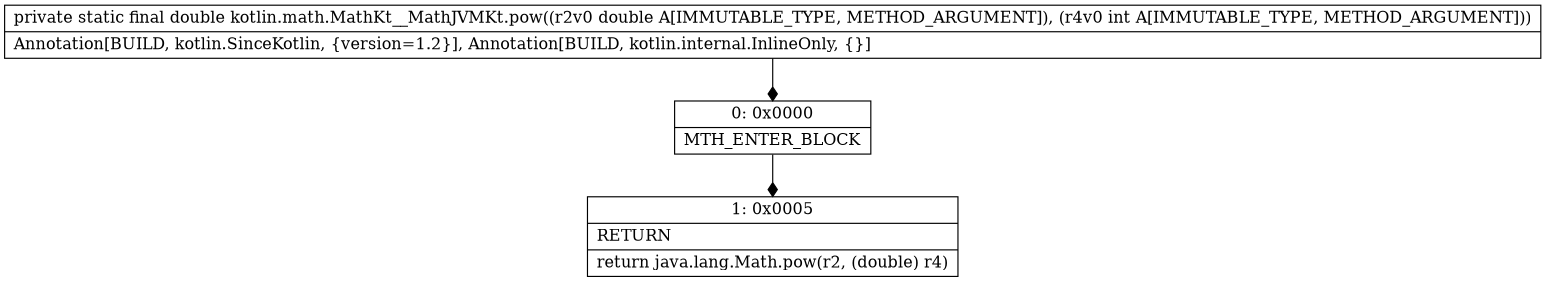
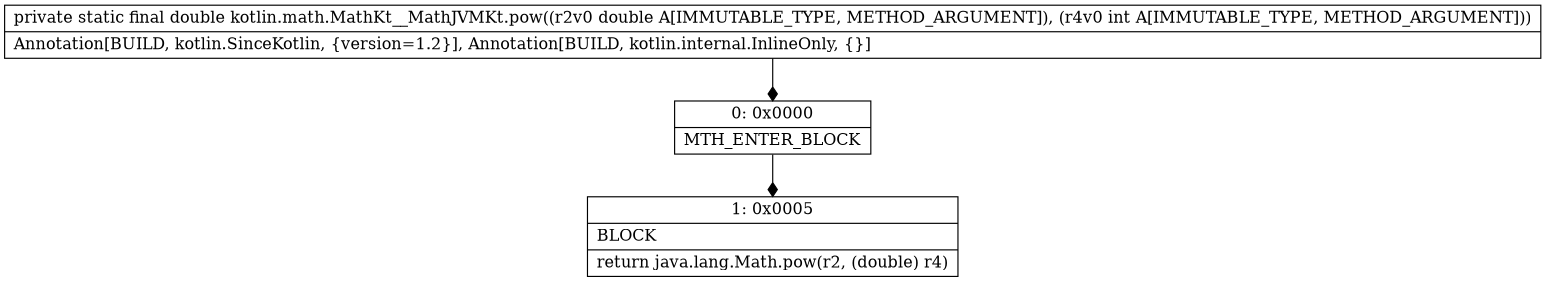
node "1: 0x0005": text "RETURN" -> "BLOCK"
